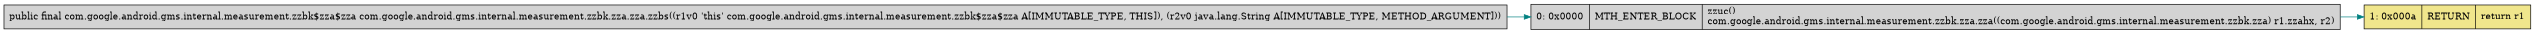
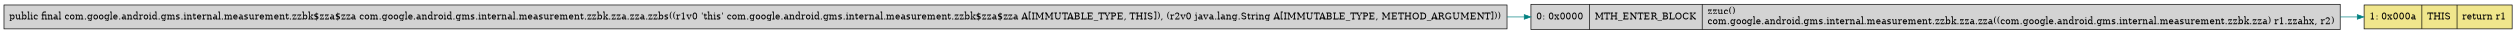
node "1: 0x000a": text "RETURN" -> "THIS"
